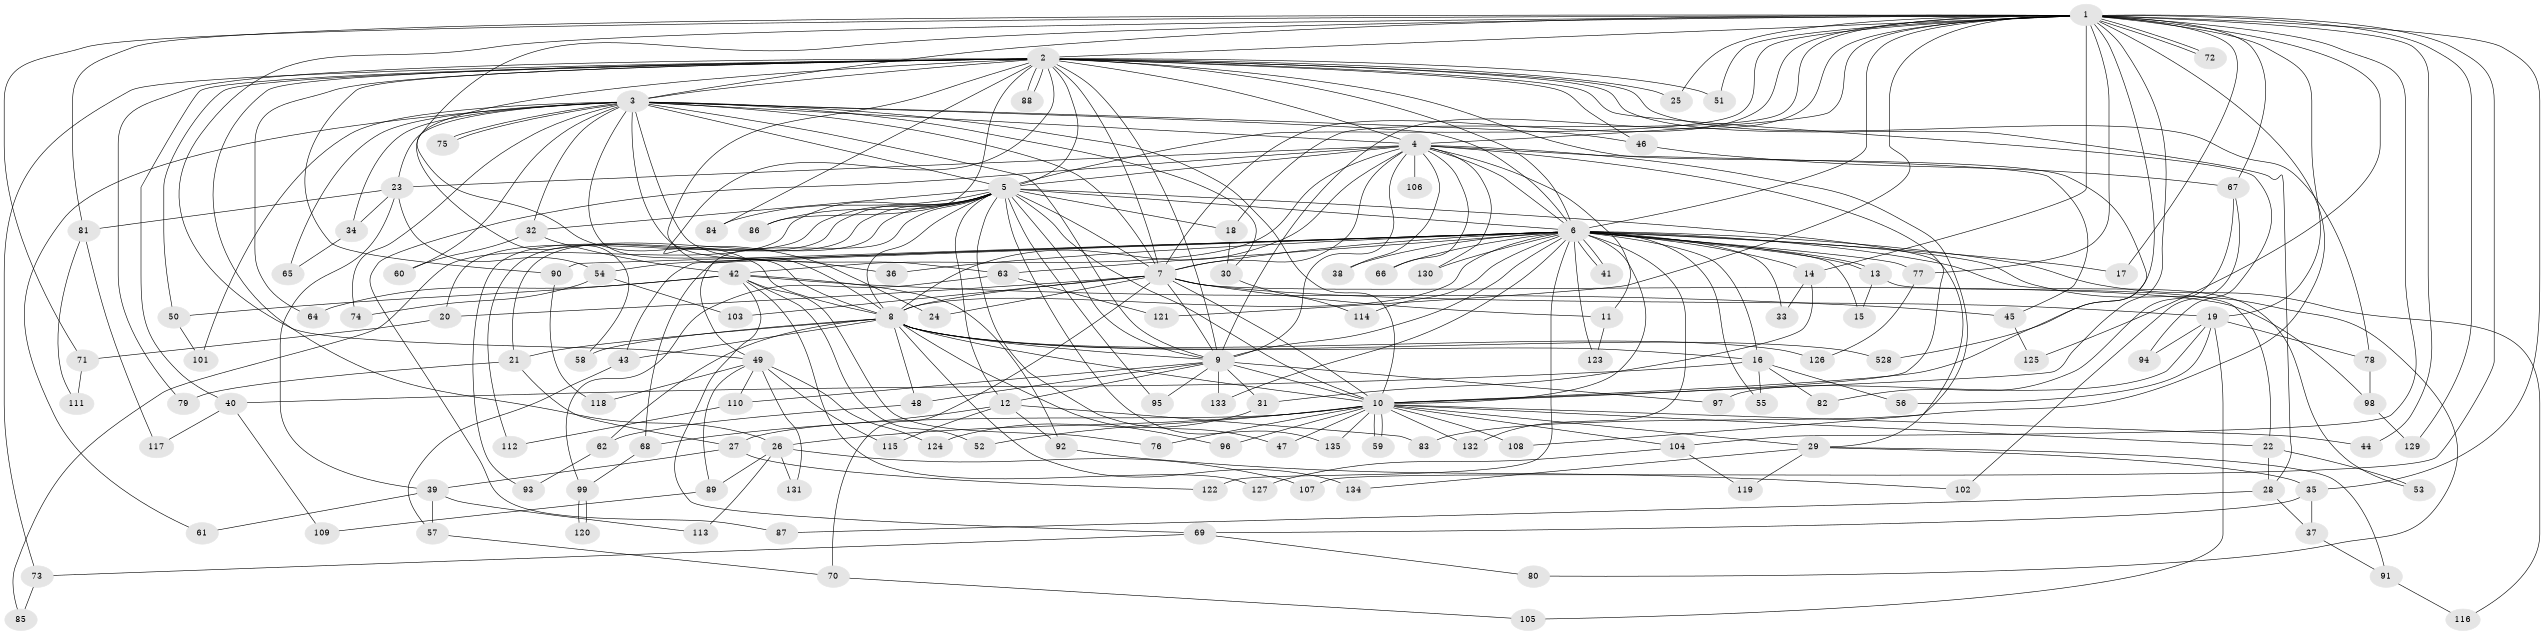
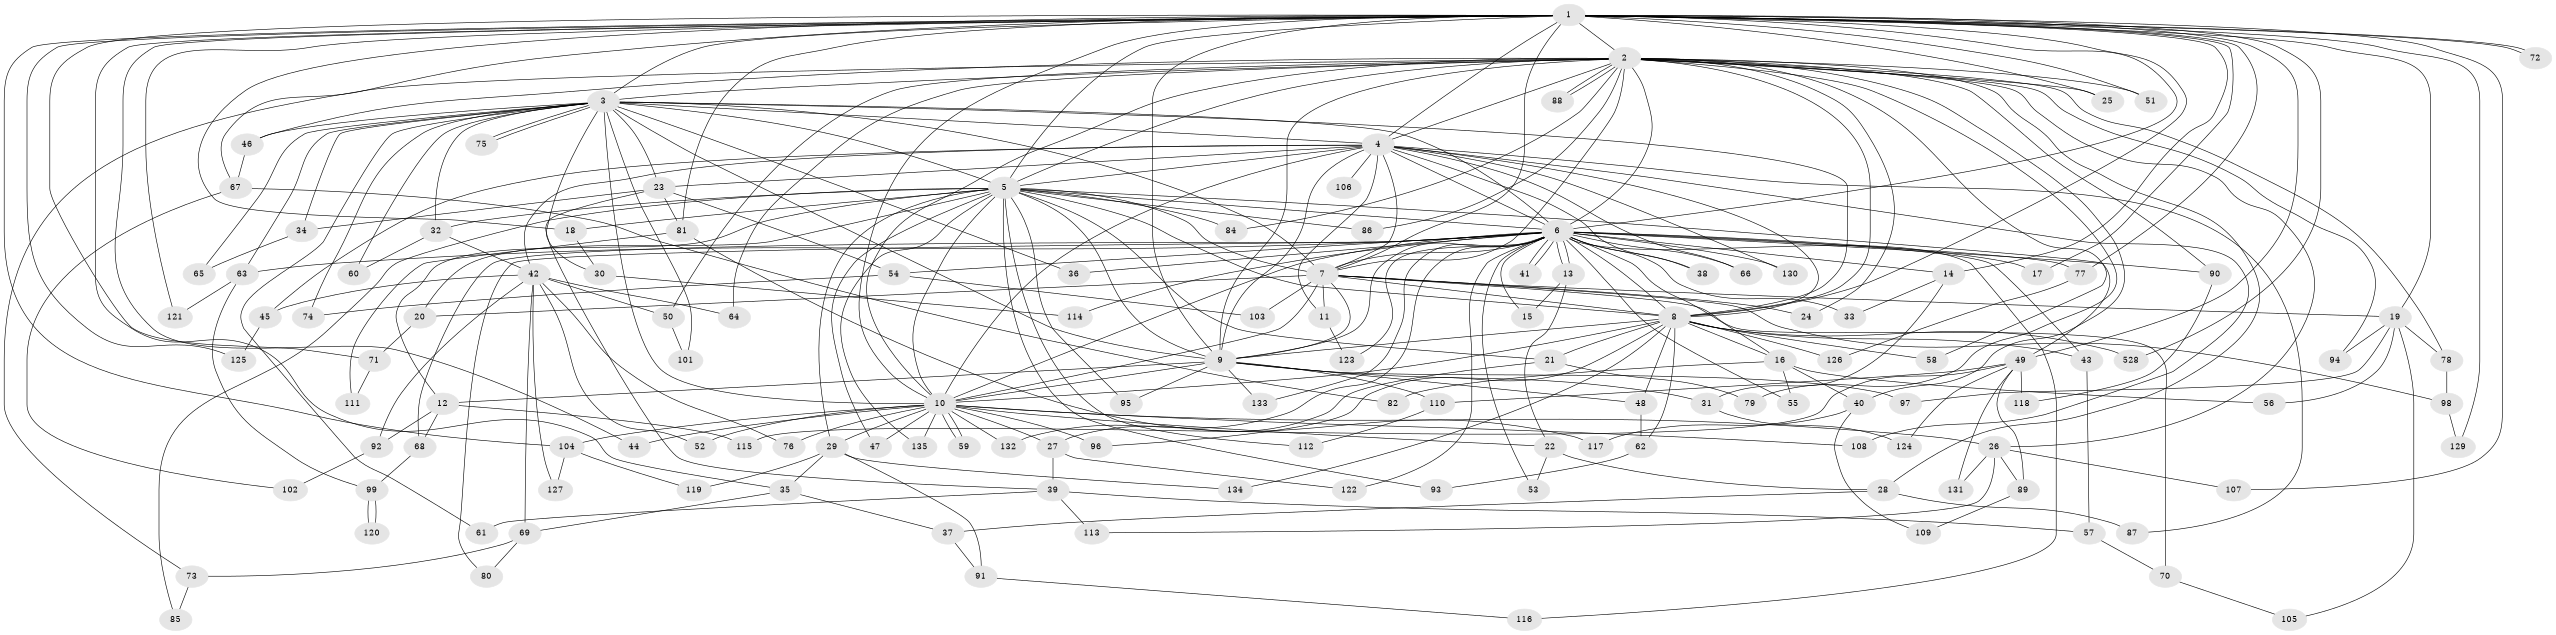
node "83": removed
